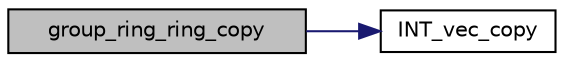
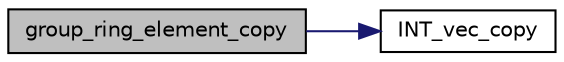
node "group_ring_ring_copy": label "group_ring_ring_copy" -> "group_ring_element_copy"
